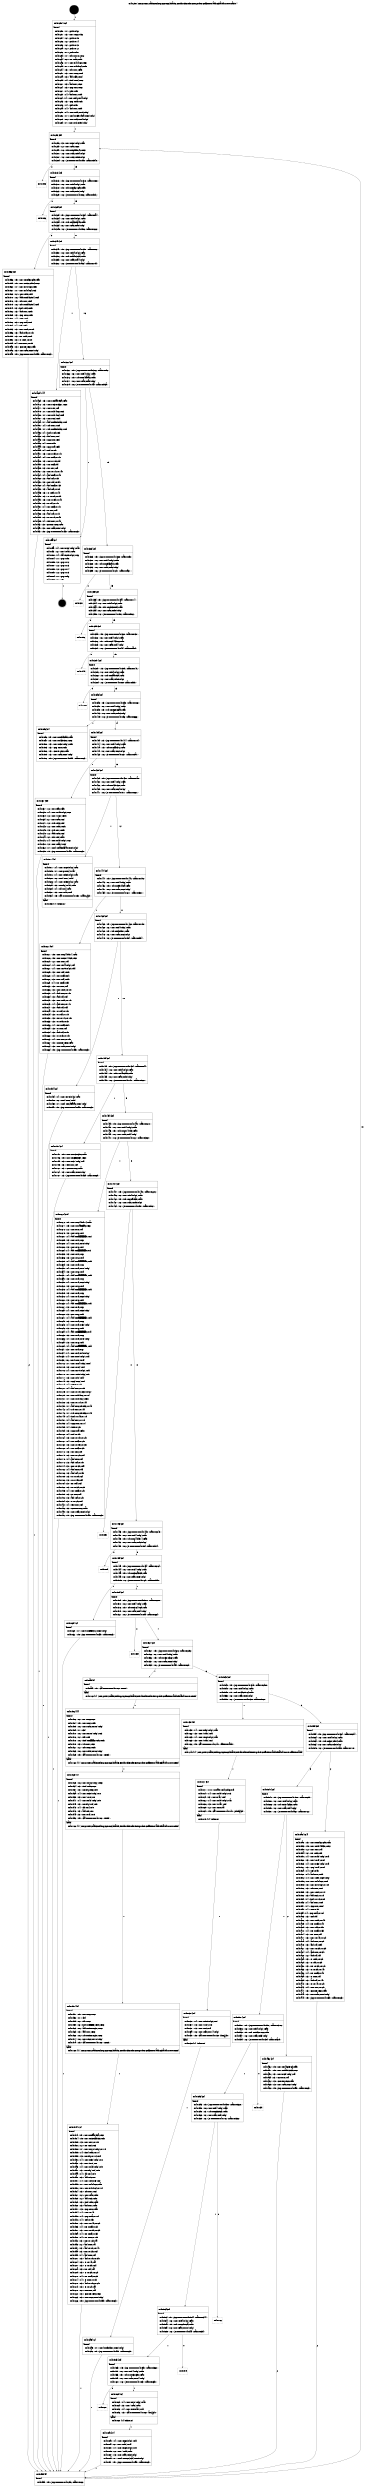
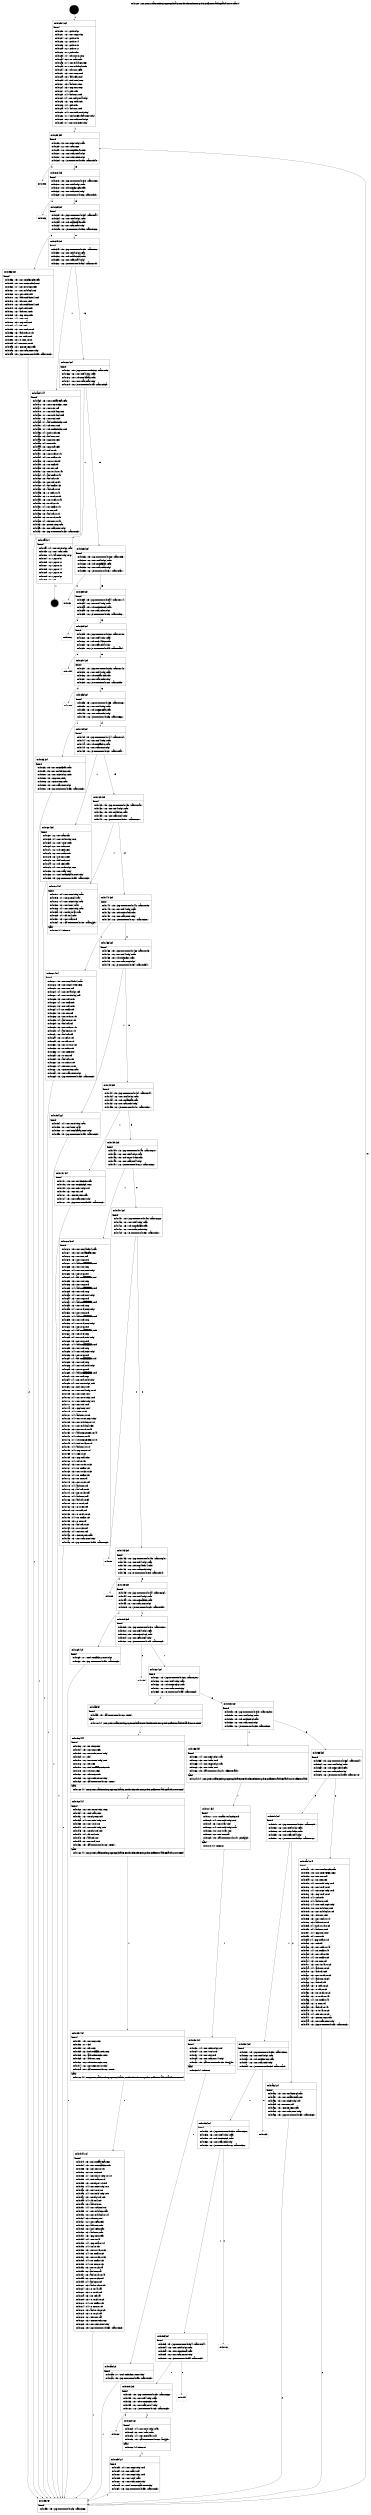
edge "0x4018f6 [27]" -> "0x401f5b [5]": added, label "1"
